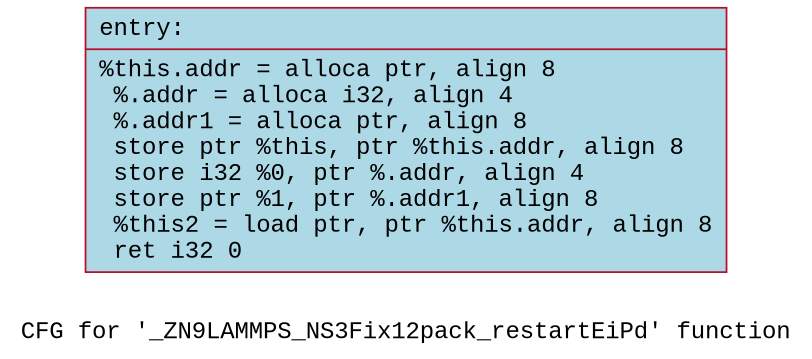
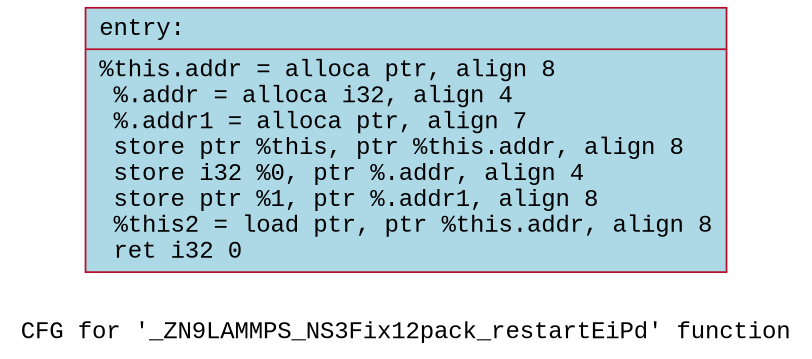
node "entry:": text "%.addr1 = alloca ptr, align 8" -> "%.addr1 = alloca ptr, align 7"
